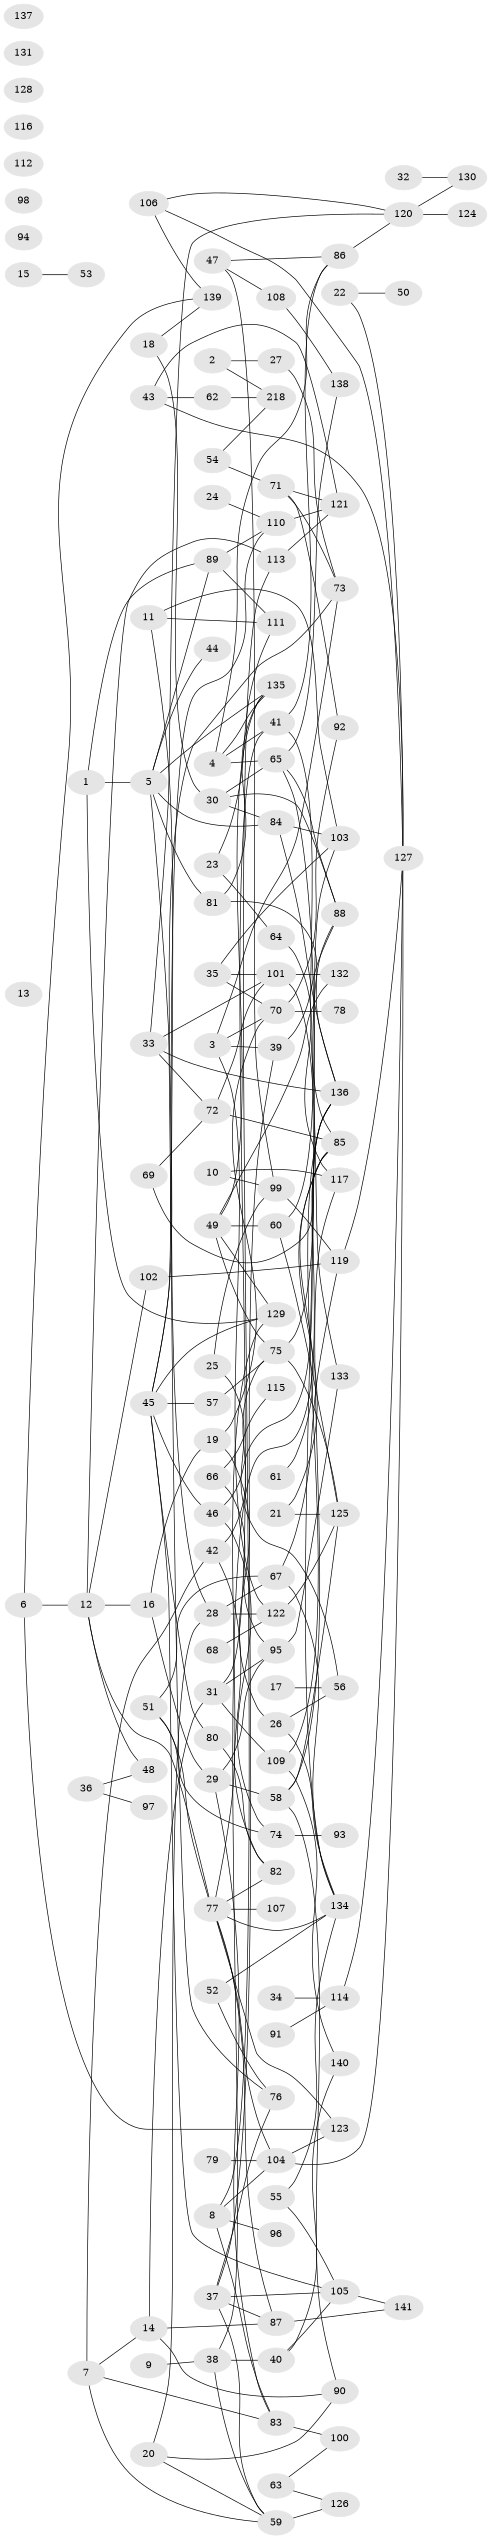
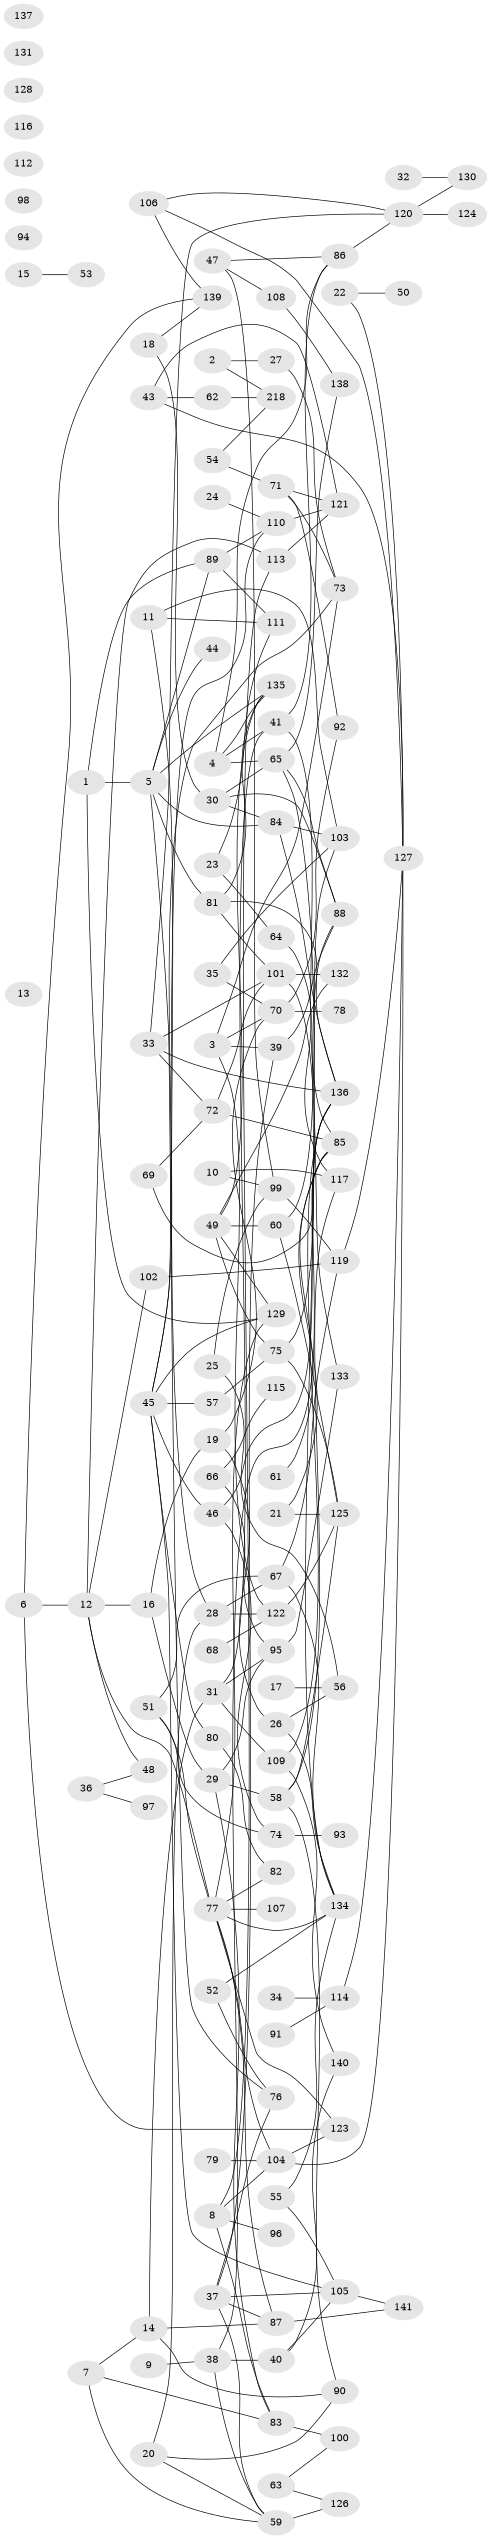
edge "35" -- "101": now "81" -- "101"
node "42": removed
